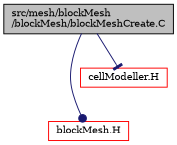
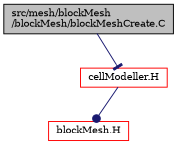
edge "src/mesh/blockMesh /blockMesh/blockMeshCreate.C" -> "blockMesh.H": now "cellModeller.H" -> "blockMesh.H"
